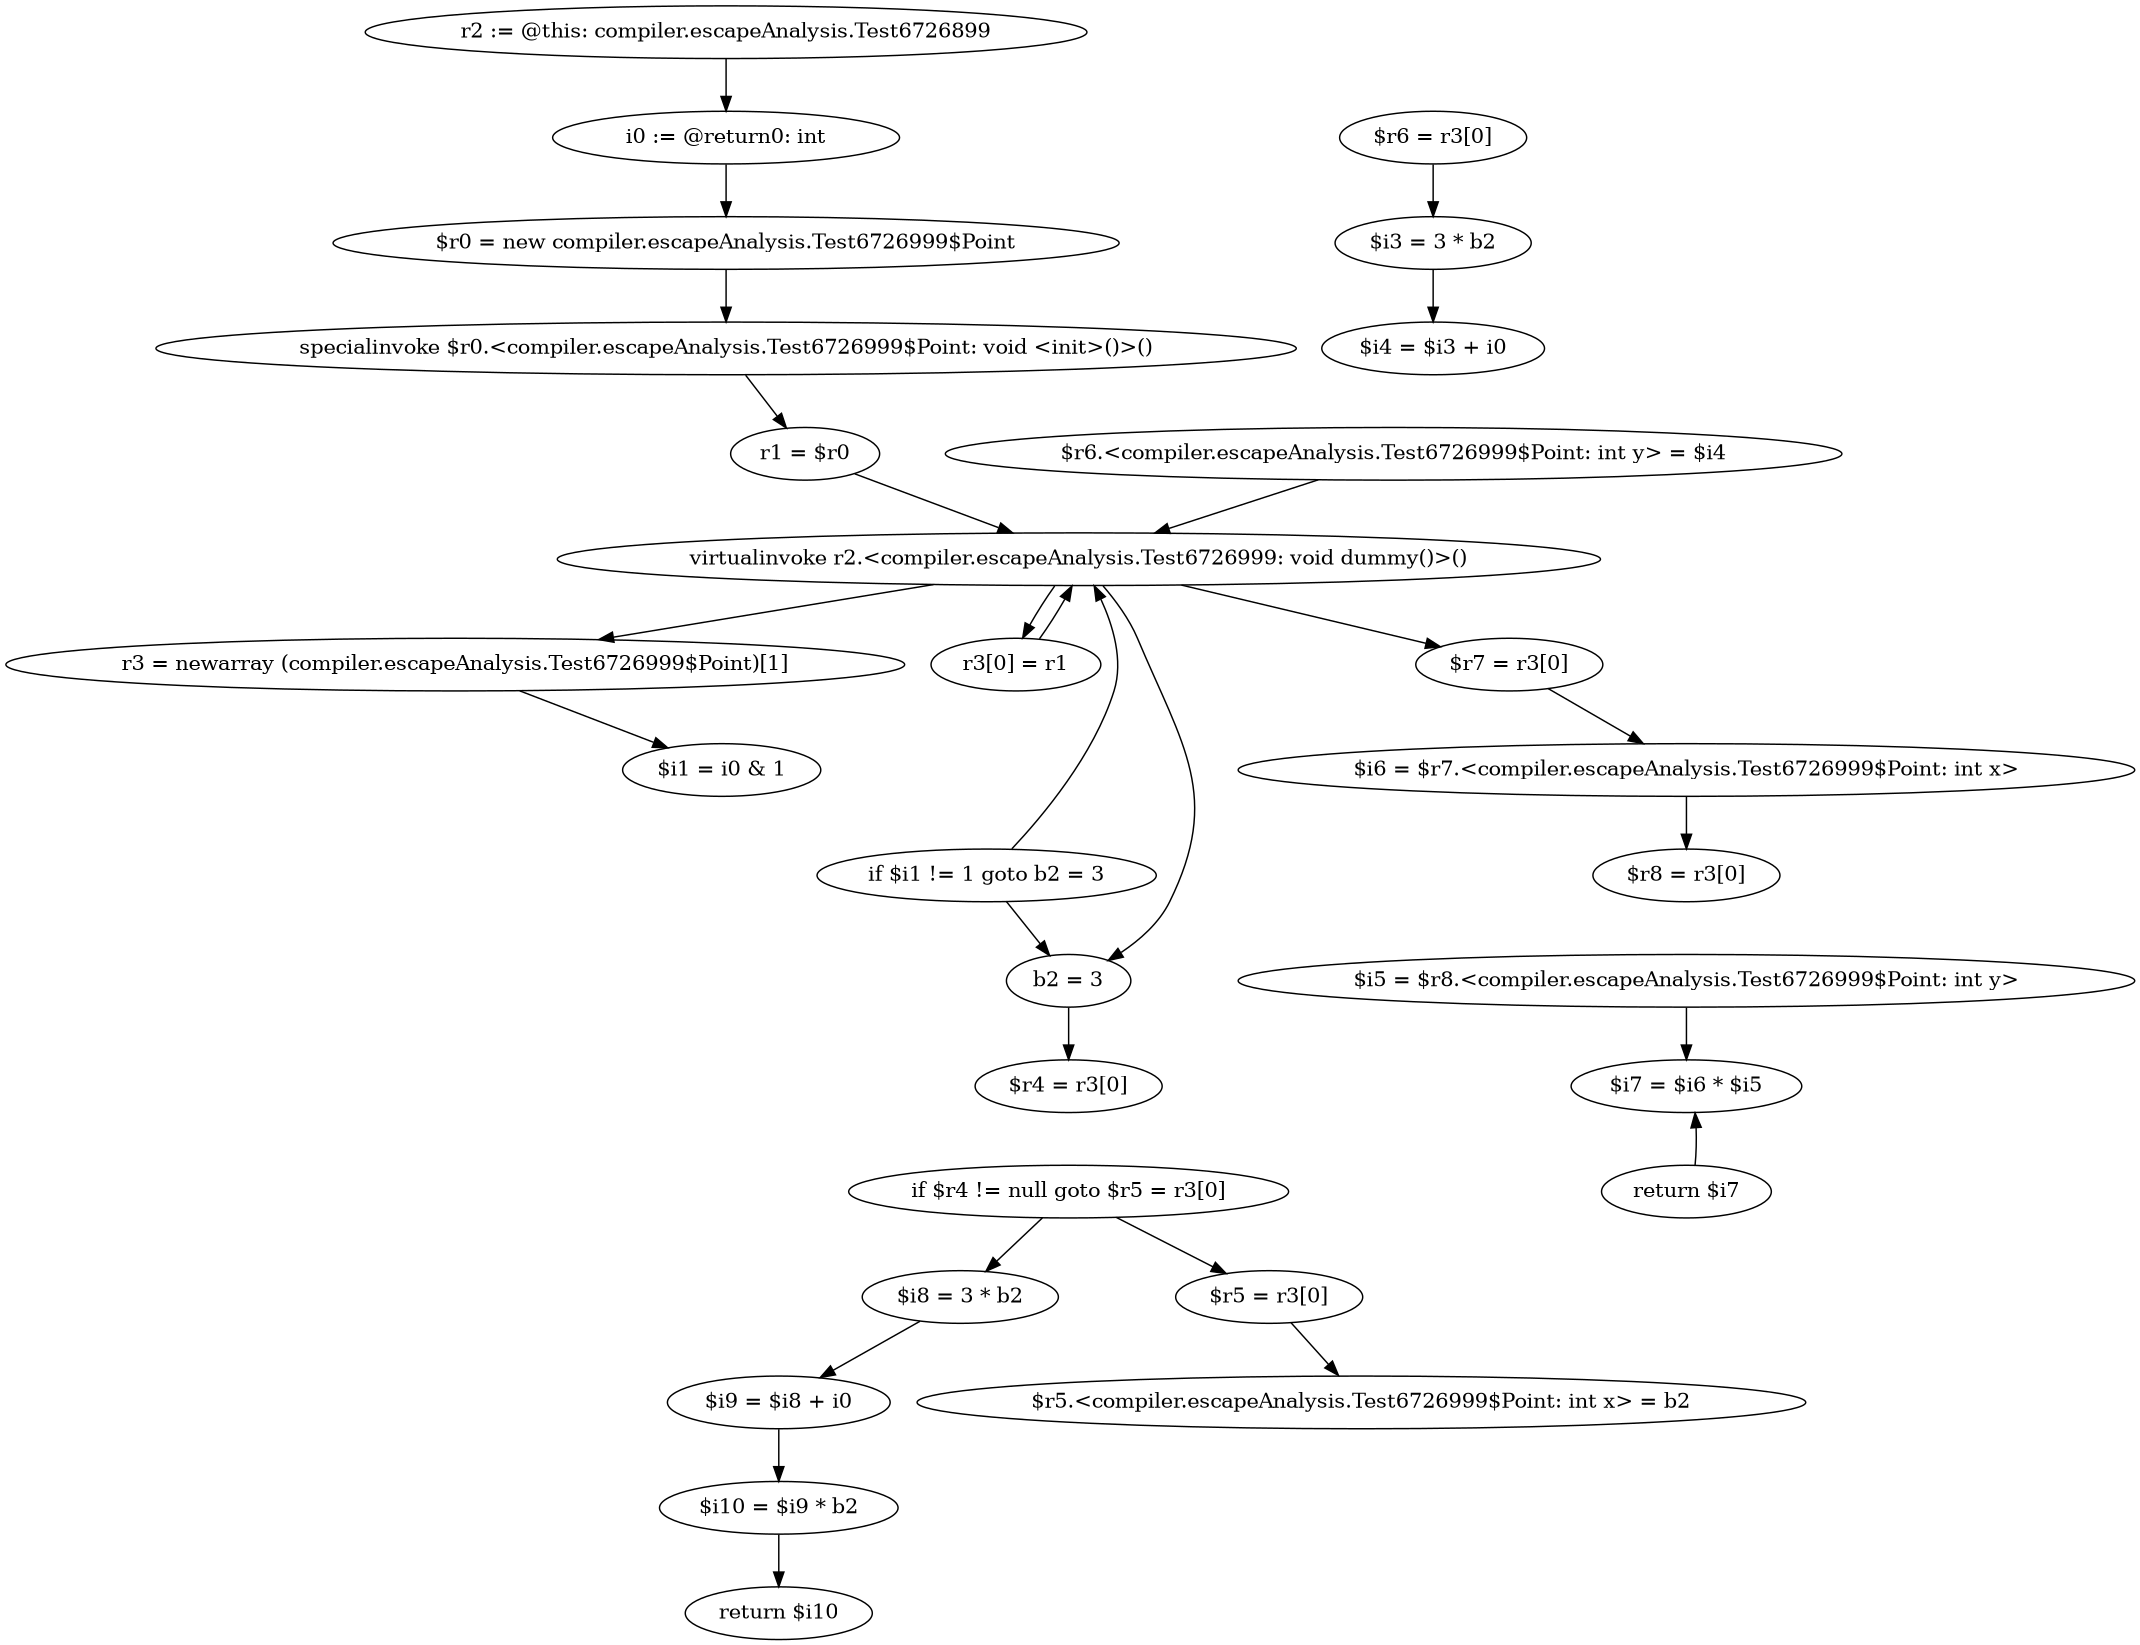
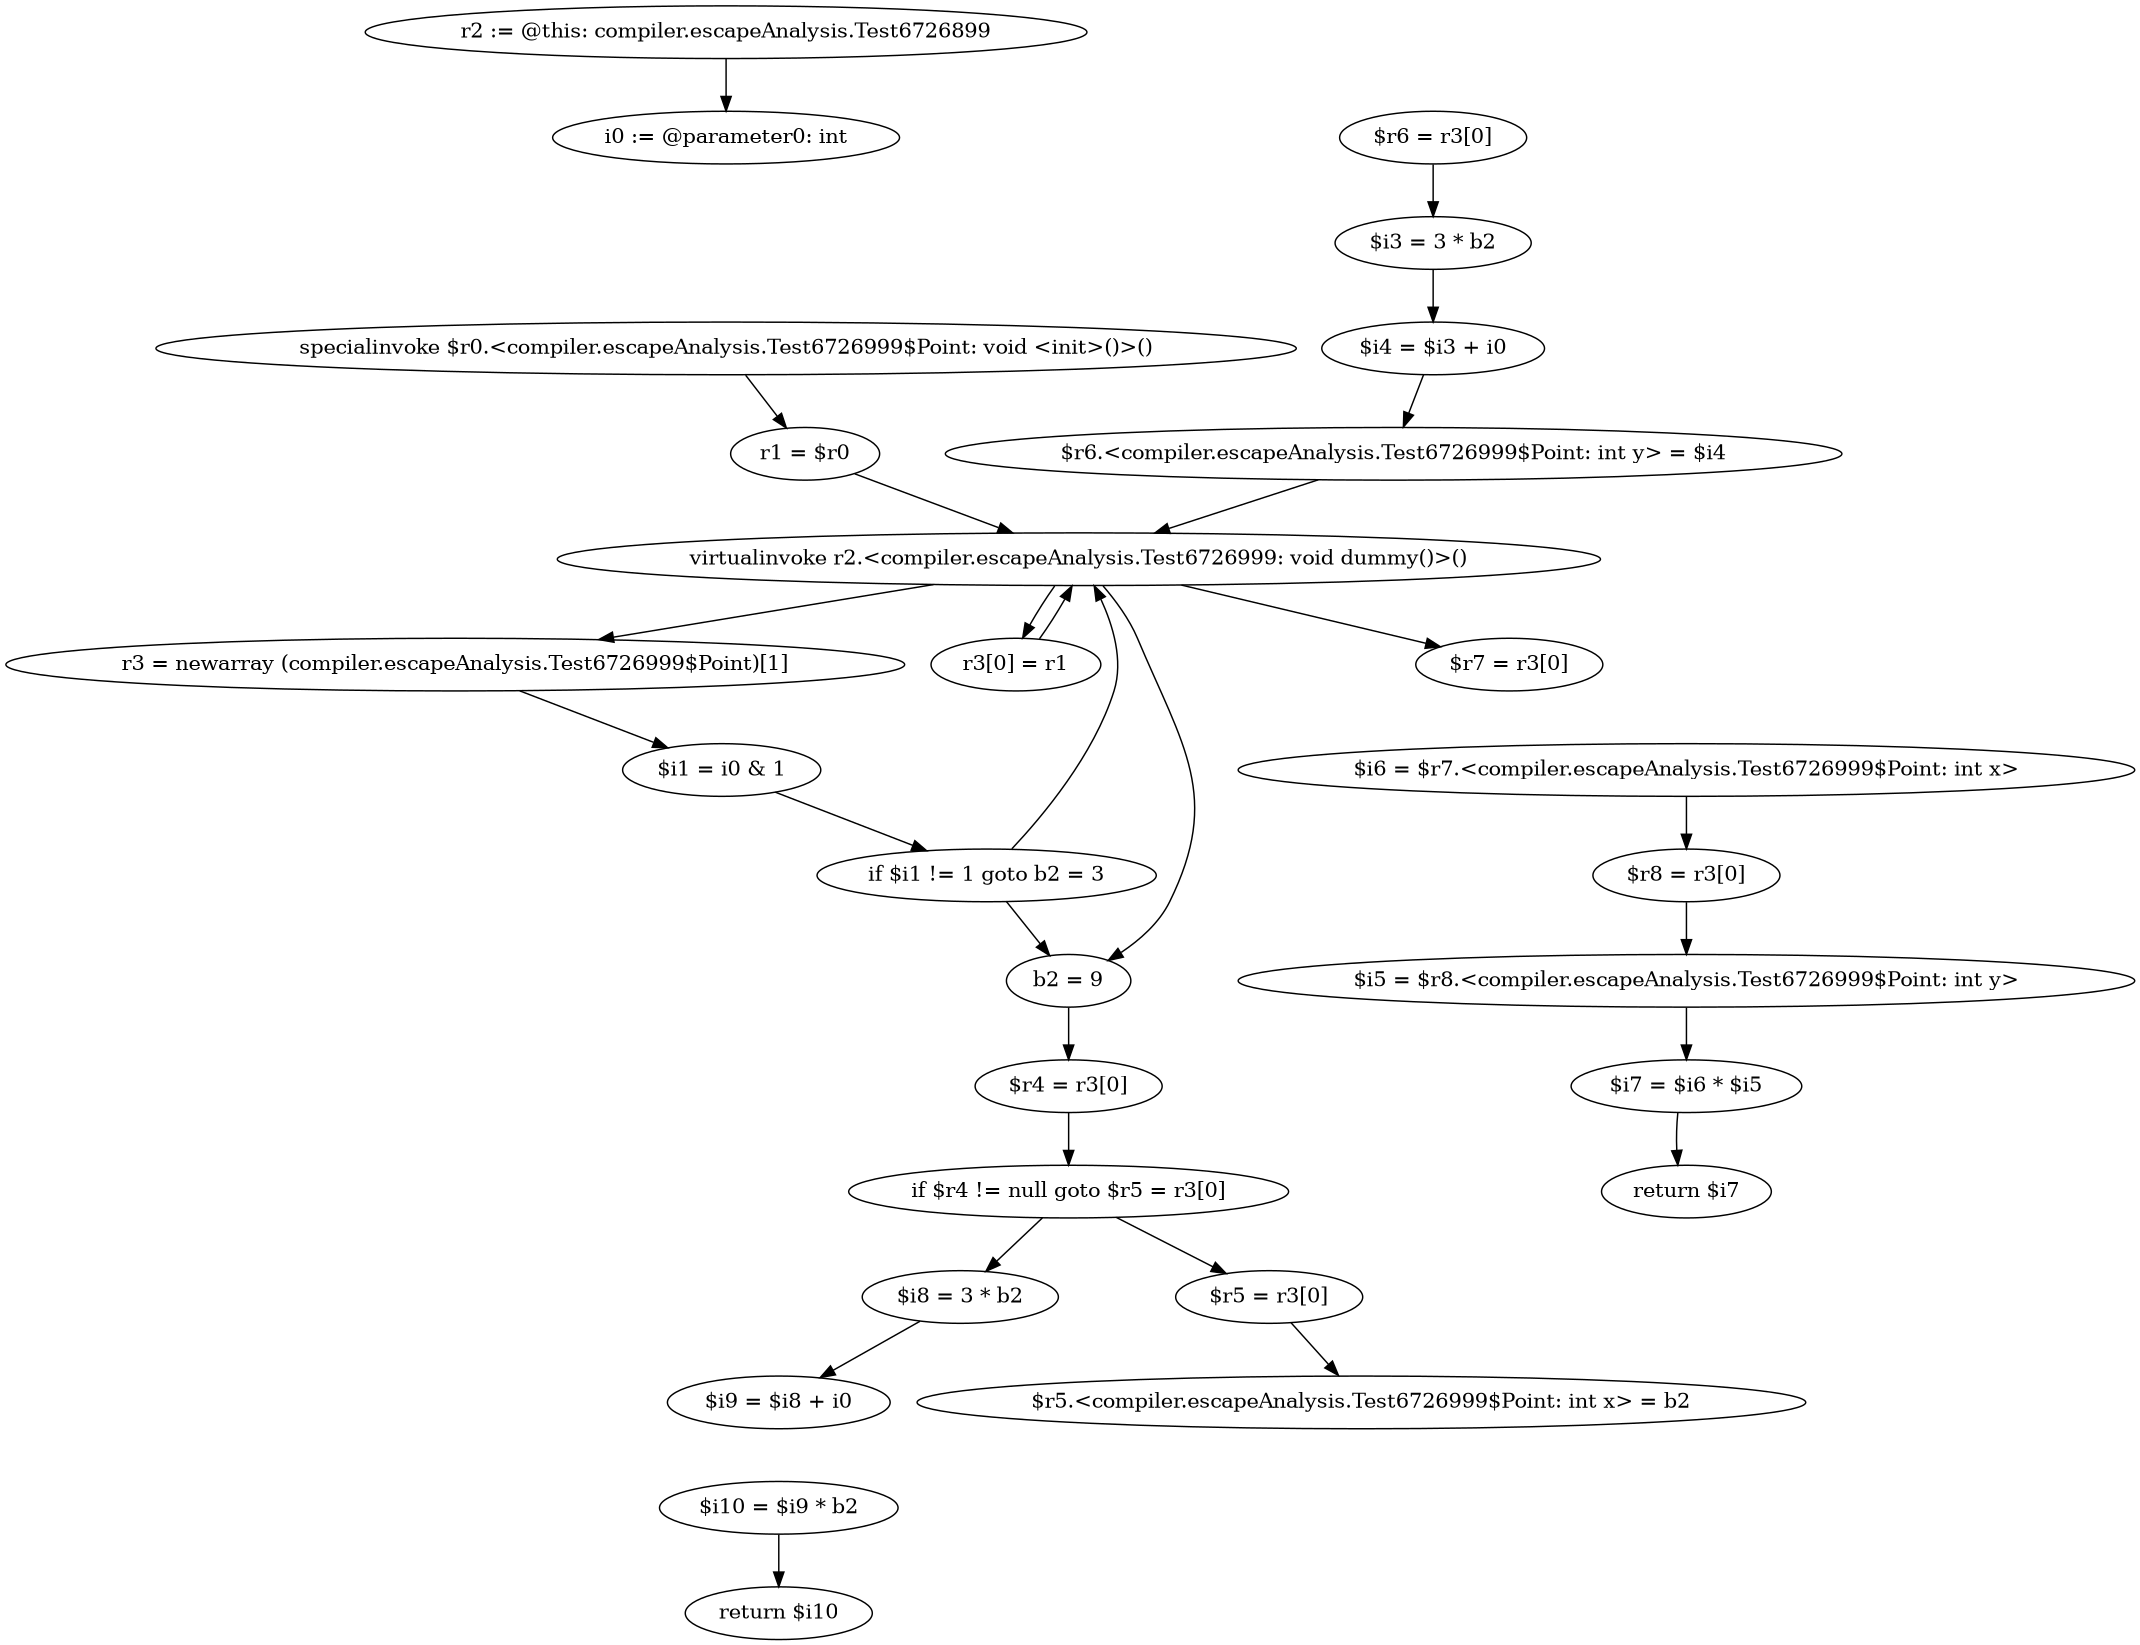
node "i0 := @return0: int": label "i0 := @return0: int" -> "i0 := @parameter0: int"
node "$r0 = new compiler.escapeAnalysis.Test6726999$Point": removed
edge "$i4 = $i3 + i0" -> "$r6.<compiler.escapeAnalysis.Test6726999$Point: int y> = $i4": added
edge "$r7 = r3[0]" -> "$i6 = $r7.<compiler.escapeAnalysis.Test6726999$Point: int x>": removed
edge "$i1 = i0 & 1" -> "if $i1 != 1 goto b2 = 3": added
edge "$r8 = r3[0]" -> "$i5 = $r8.<compiler.escapeAnalysis.Test6726999$Point: int y>": added
node "b2 = 3": label "b2 = 3" -> "b2 = 9"
edge "$r4 = r3[0]" -> "if $r4 != null goto $r5 = r3[0]": added
edge "return $i7" -> "$i7 = $i6 * $i5": reversed
edge "$i9 = $i8 + i0" -> "$i10 = $i9 * b2": removed
